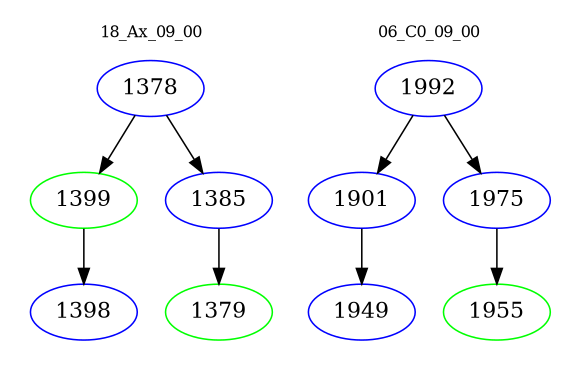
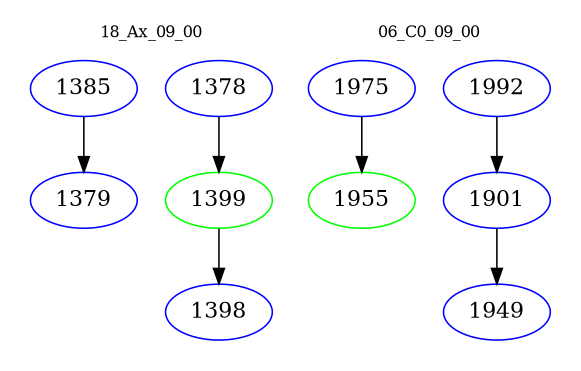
edge "1378" -> "1385": removed
edge "1992" -> "1975": removed
node "1379": color green -> blue
